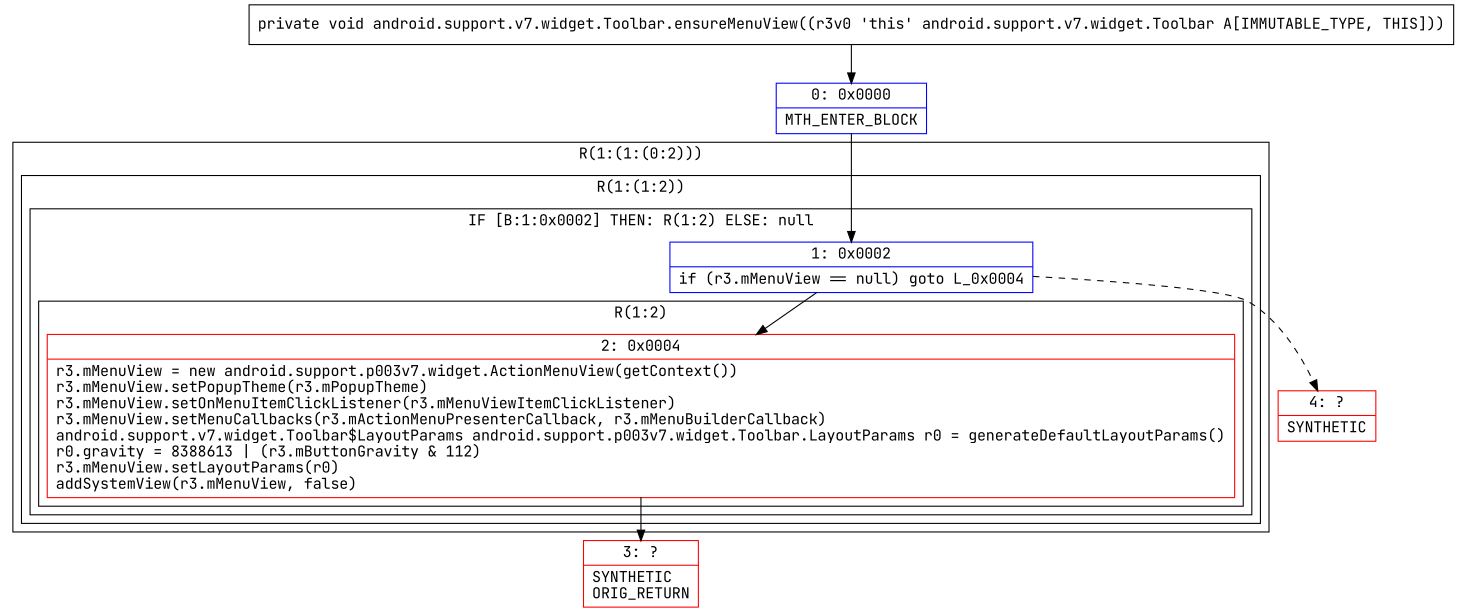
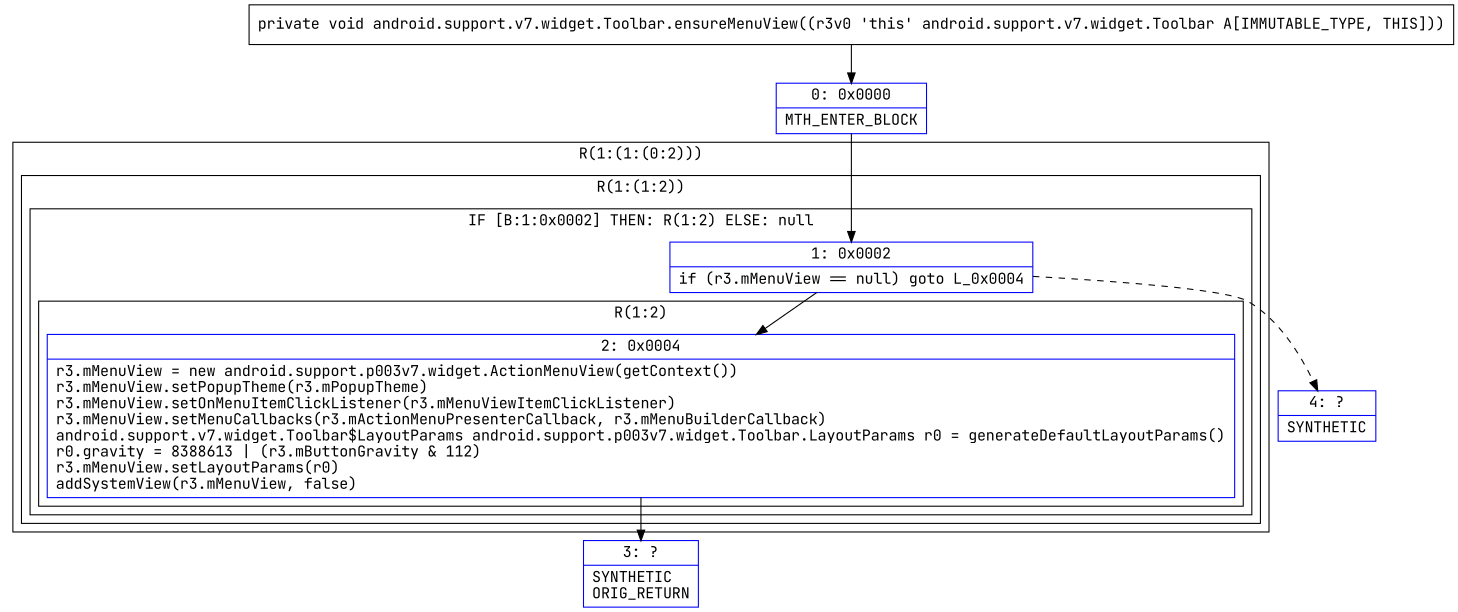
node "2: 0x0004": color red -> blue
node "4: ?": color red -> blue
node "3: ?": color red -> blue
